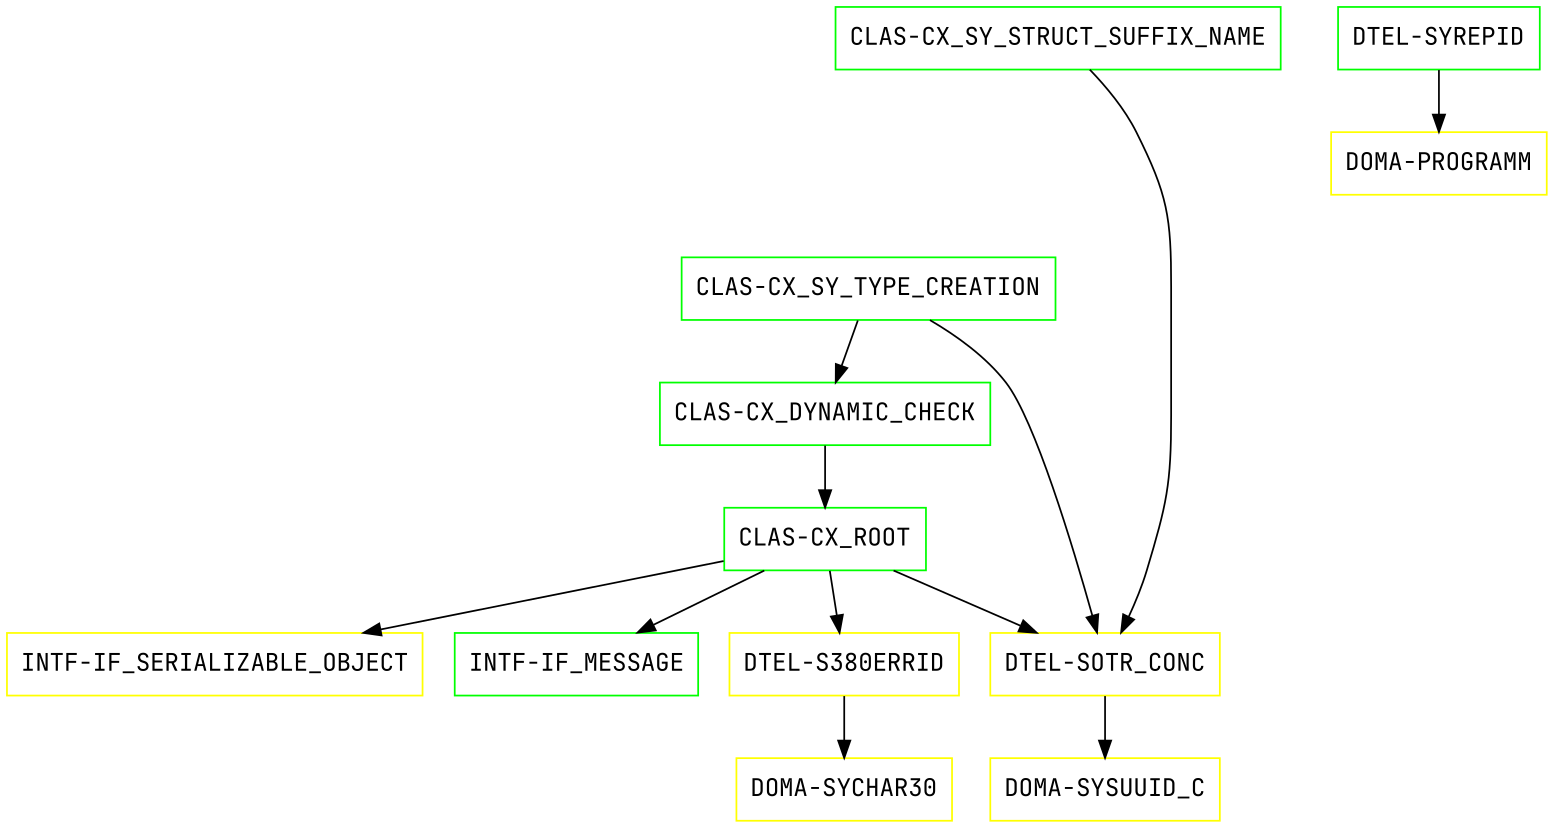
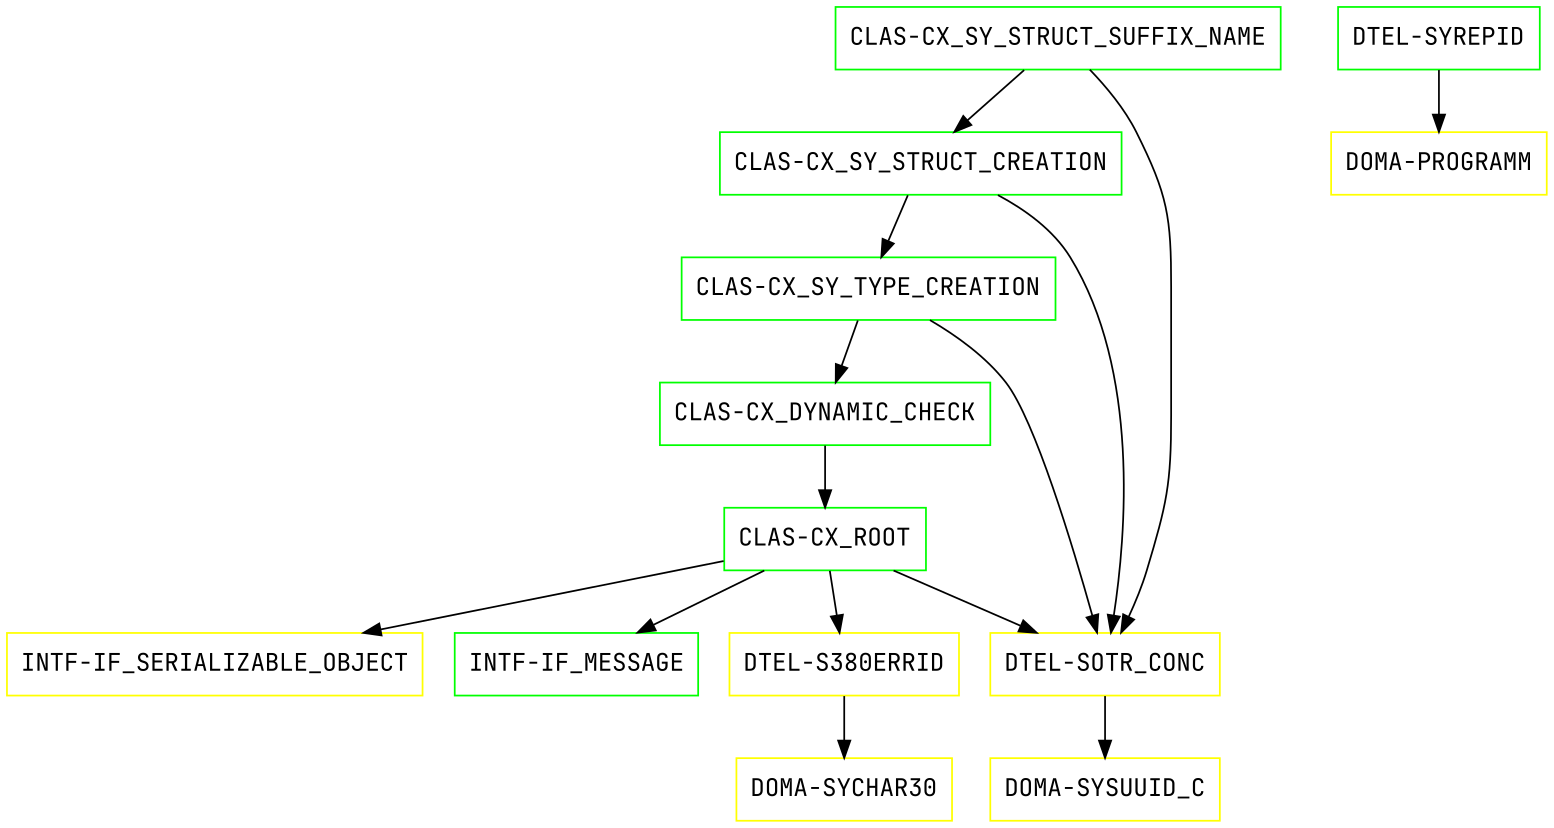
node "CLAS-CX_SY_STRUCT_CREATION": added
